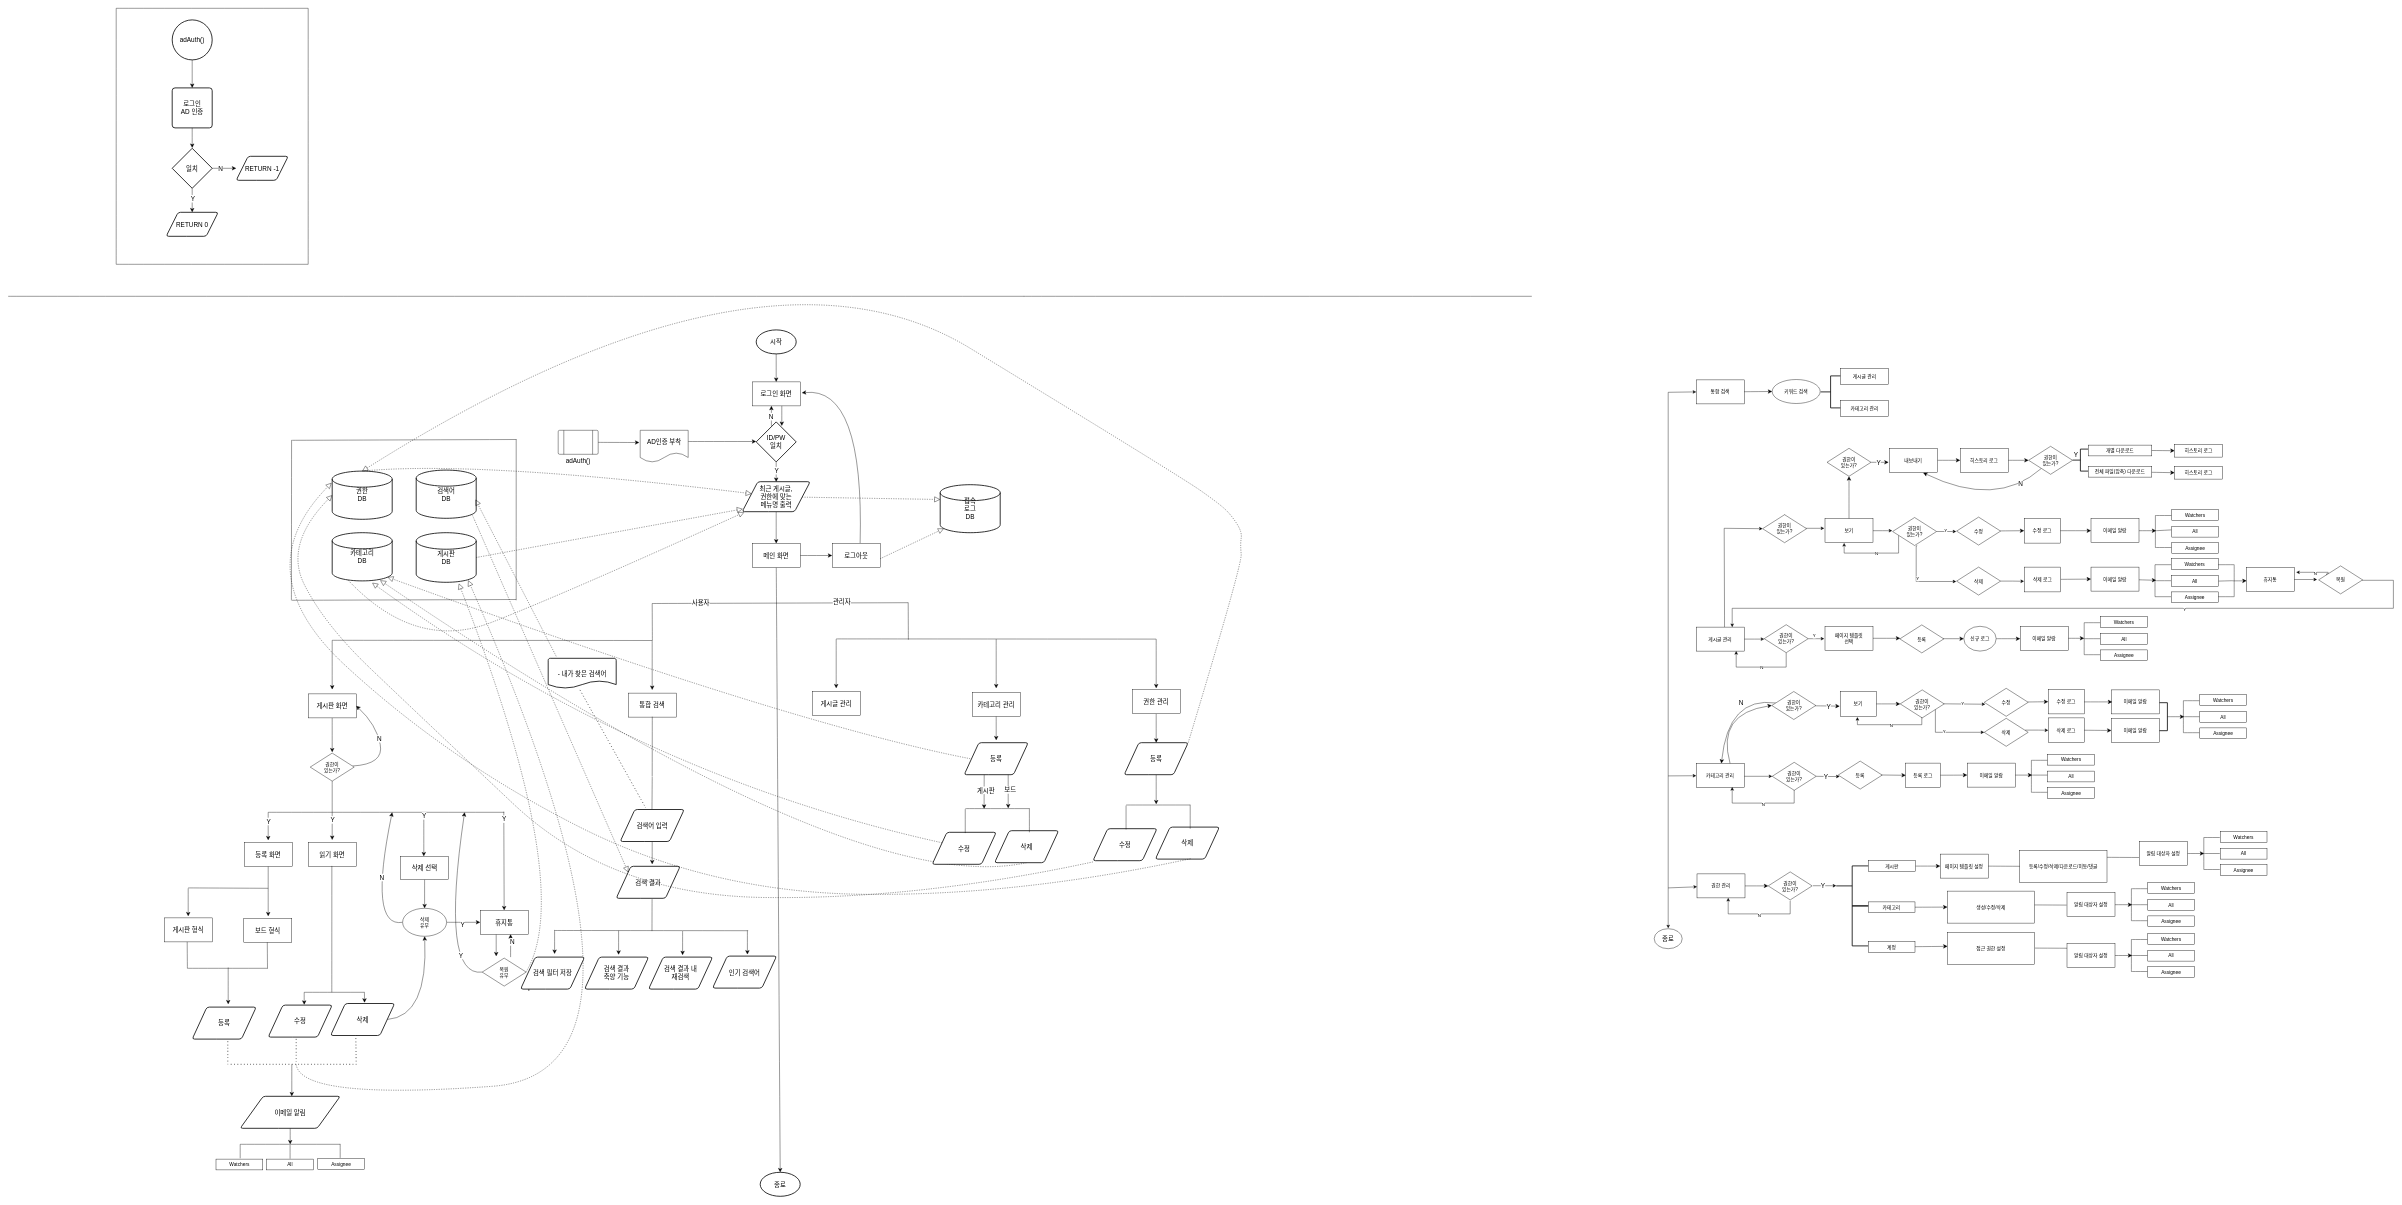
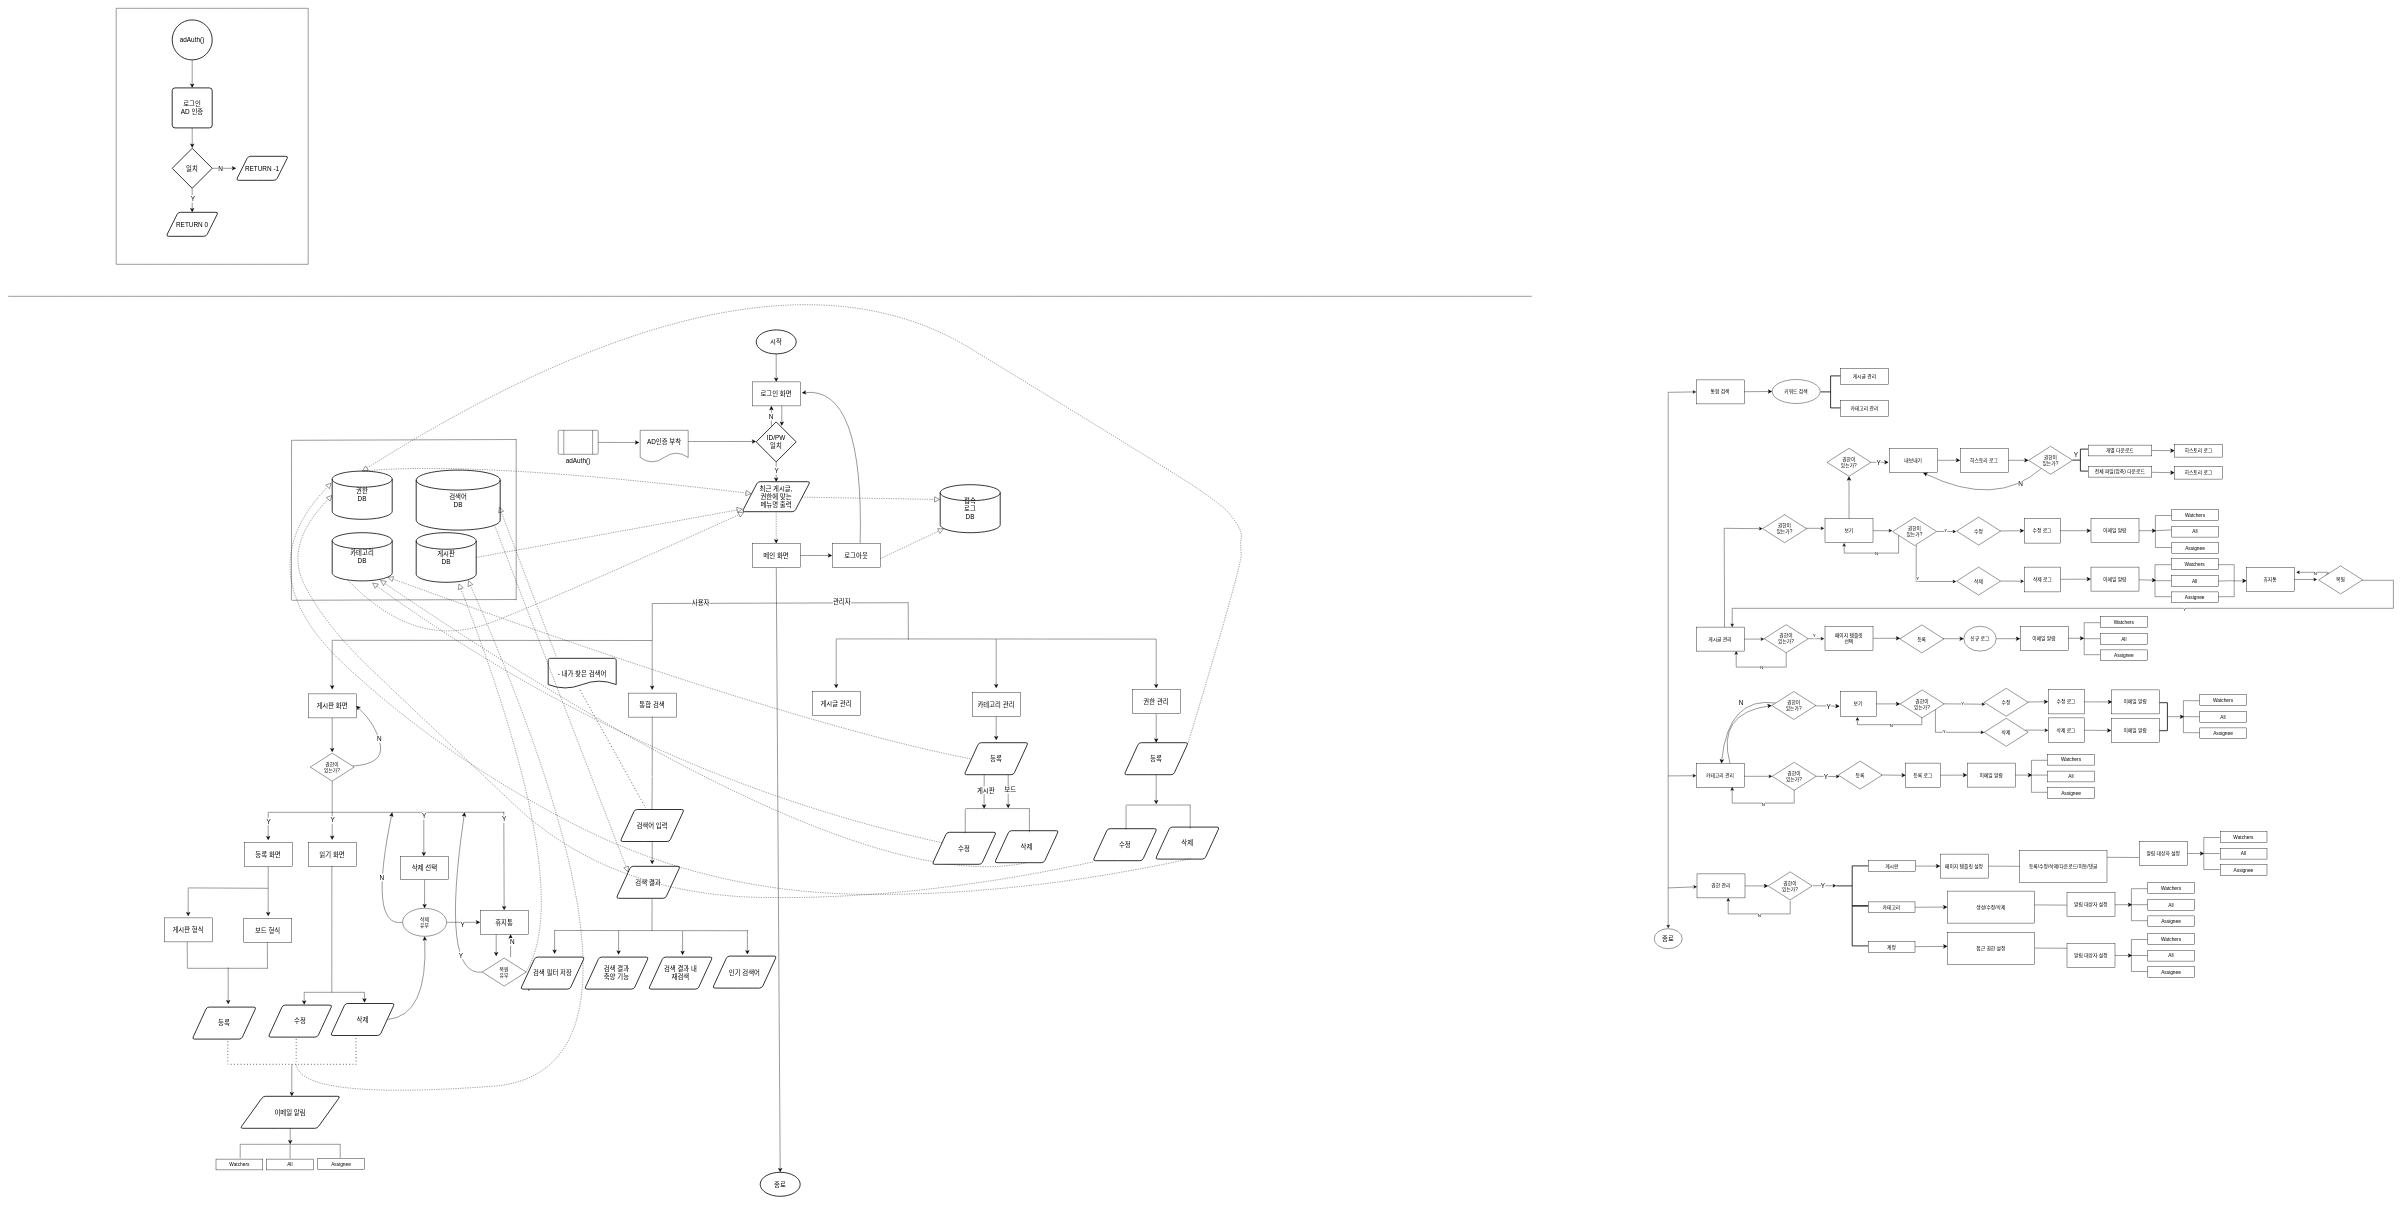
node "검색어 DB": size 60x48 -> 84x60
edge "최근 게시글, 권한에 맞는 메뉴명 출력" -> "메인 화면": style solid -> dashed
